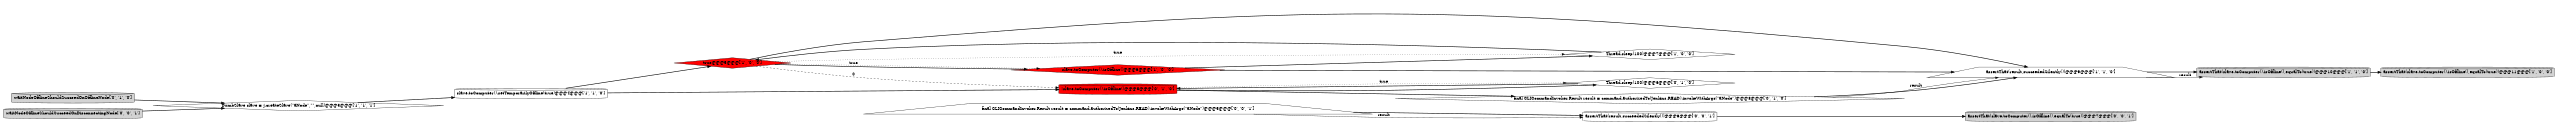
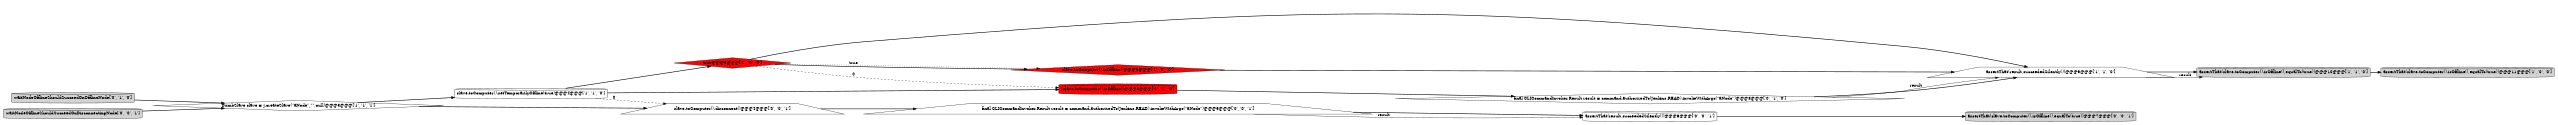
node "Thread.sleep(100)@@@7@@@['1', '0', '0']": removed
node "Thread.sleep(100)@@@6@@@['0', '1', '0']": removed
node "slave.toComputer().disconnect()@@@4@@@['0', '0', '1']": added
